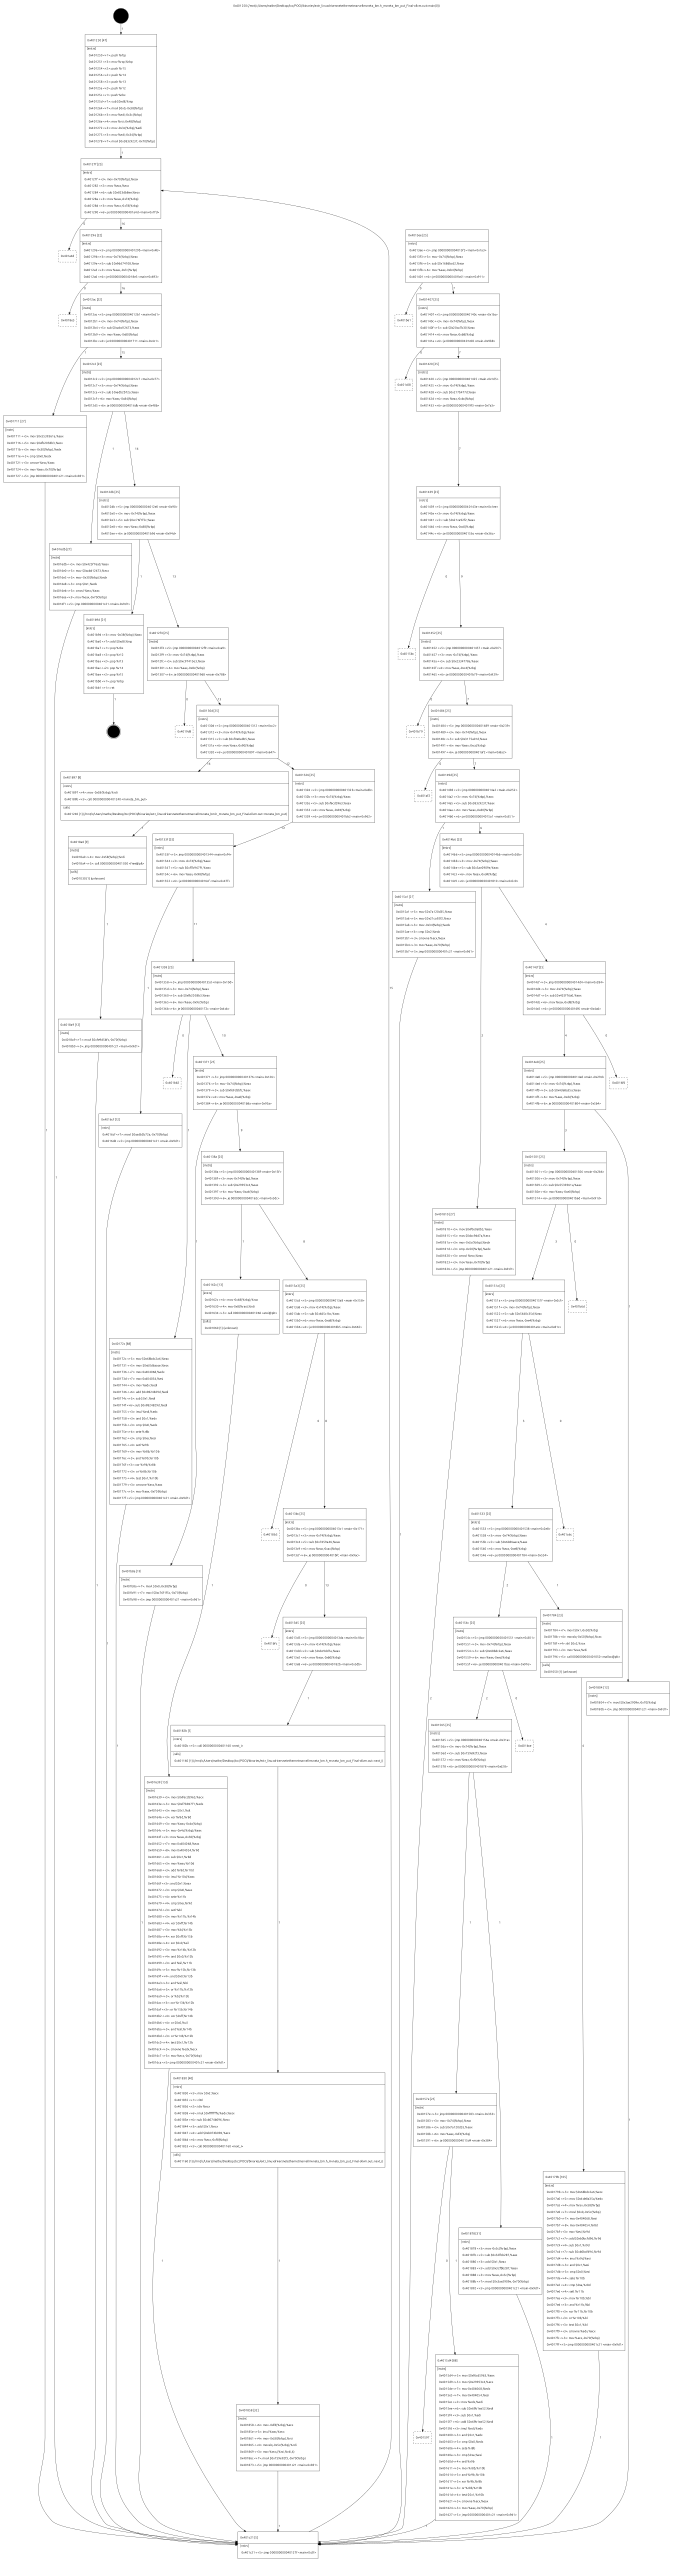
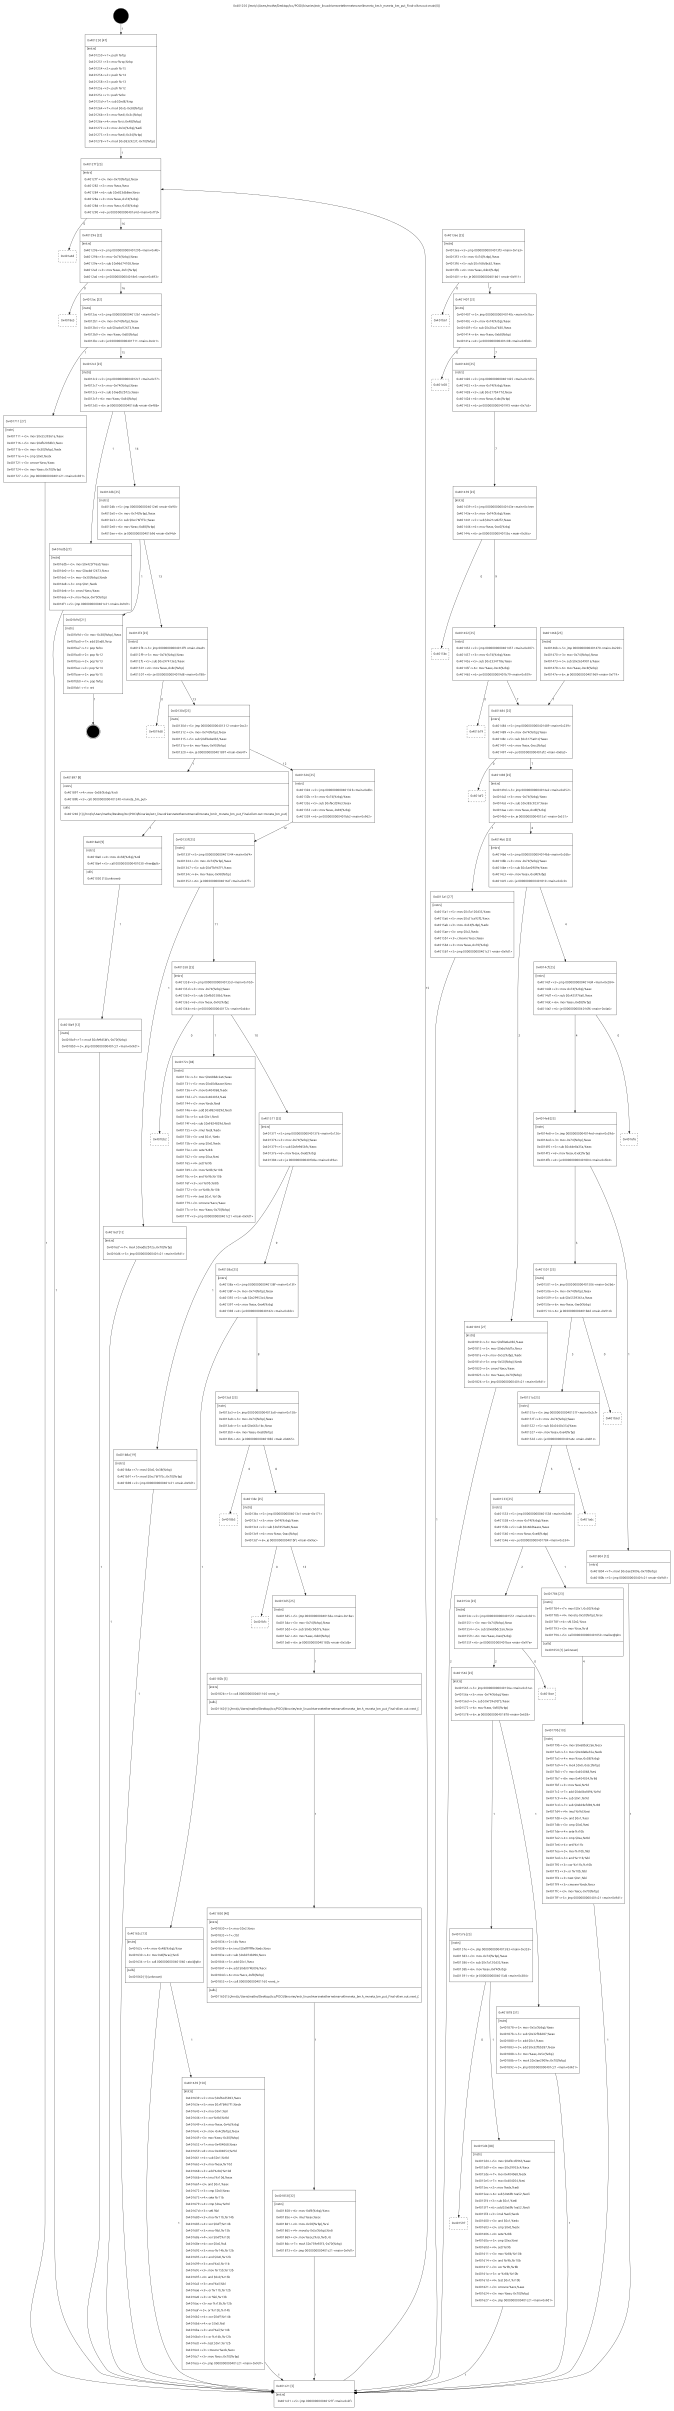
node "0x40146b [25]": added
edge "0x40130d [25]" -> "0x401897 [9]": label " 14" -> " 1"
edge "0x40172c [88]" -> "0x401c21 [5]": now "0x40162c [13]" -> "0x401c21 [5]"
